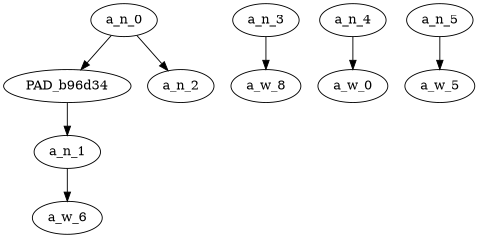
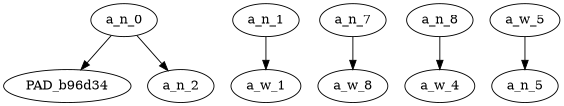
node "a_n_3": label "a_n_3" -> "a_n_7"
node "a_n_4": label "a_n_4" -> "a_n_8"
edge "a_n_5" -> "a_w_5": reversed
node "a_w_0": label "a_w_0" -> "a_w_4"
edge "PAD_b96d34" -> "a_n_1": removed
node "a_w_6": label "a_w_6" -> "a_w_1"
